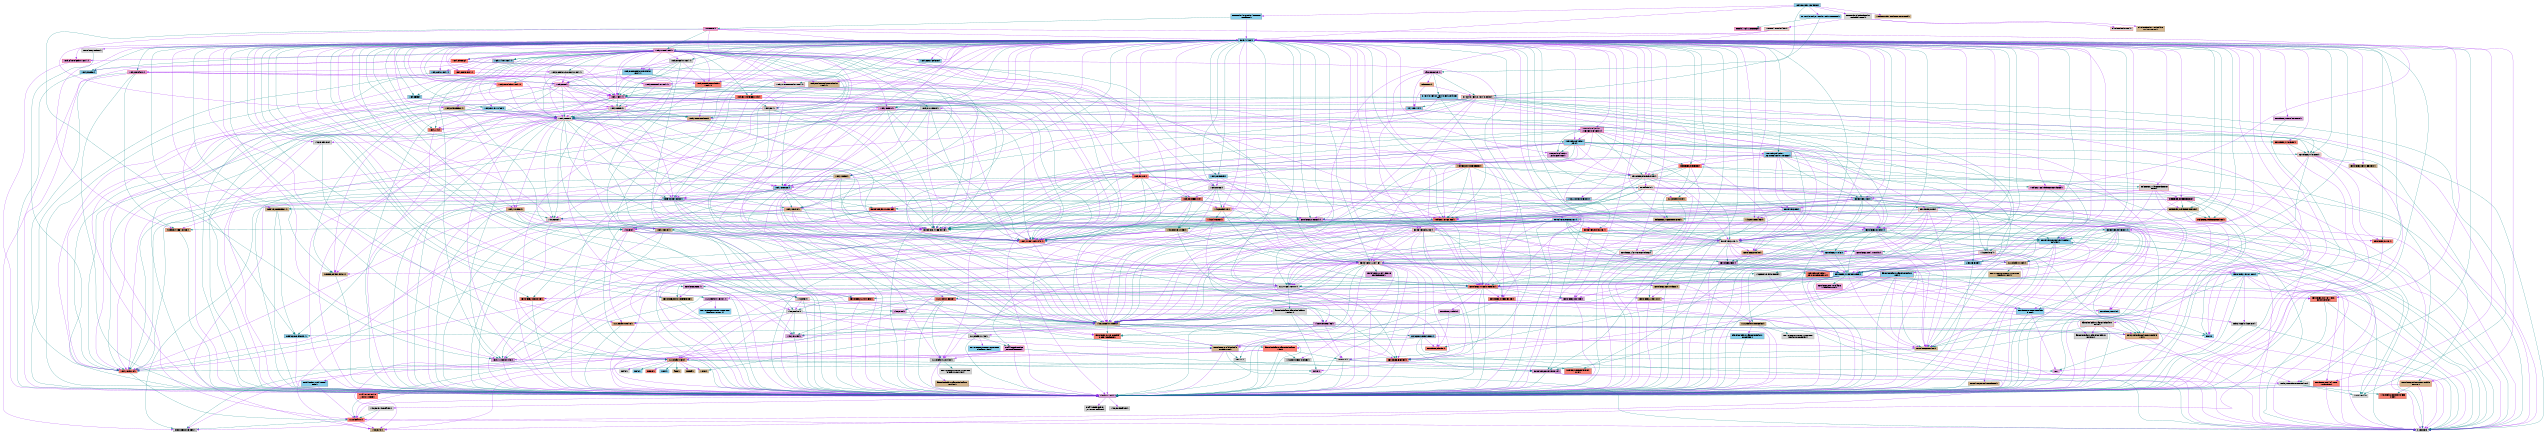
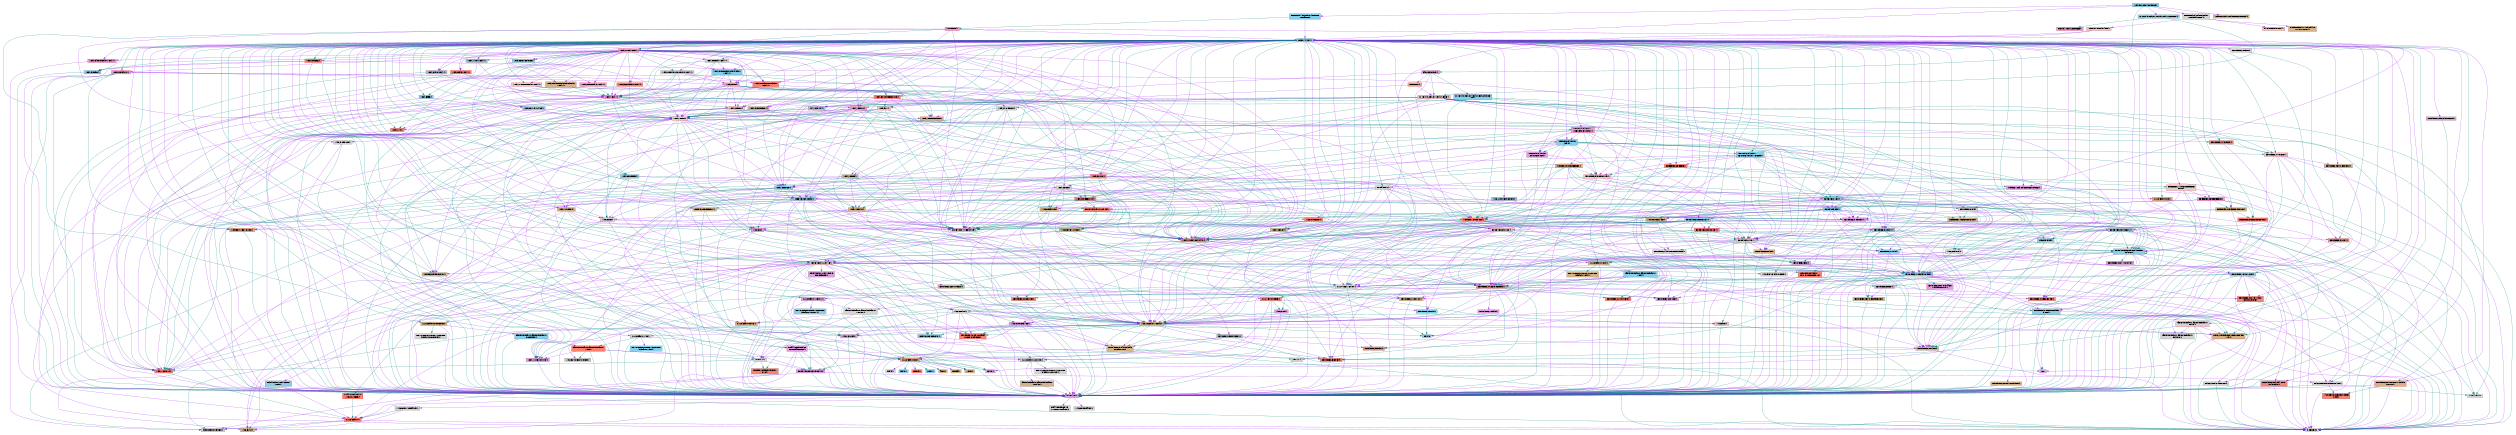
edge "Containers/Array.h" -> "Templates/IsPolymorphic.h": now "Containers/Array.h" -> "Containers/ContainerAllocation Policies.h"
edge "Misc/Char.h" -> "Misc/CString.h": reversed
node "PlatformMath.h": label "PlatformMath.h" -> "CoreTypes.h"
